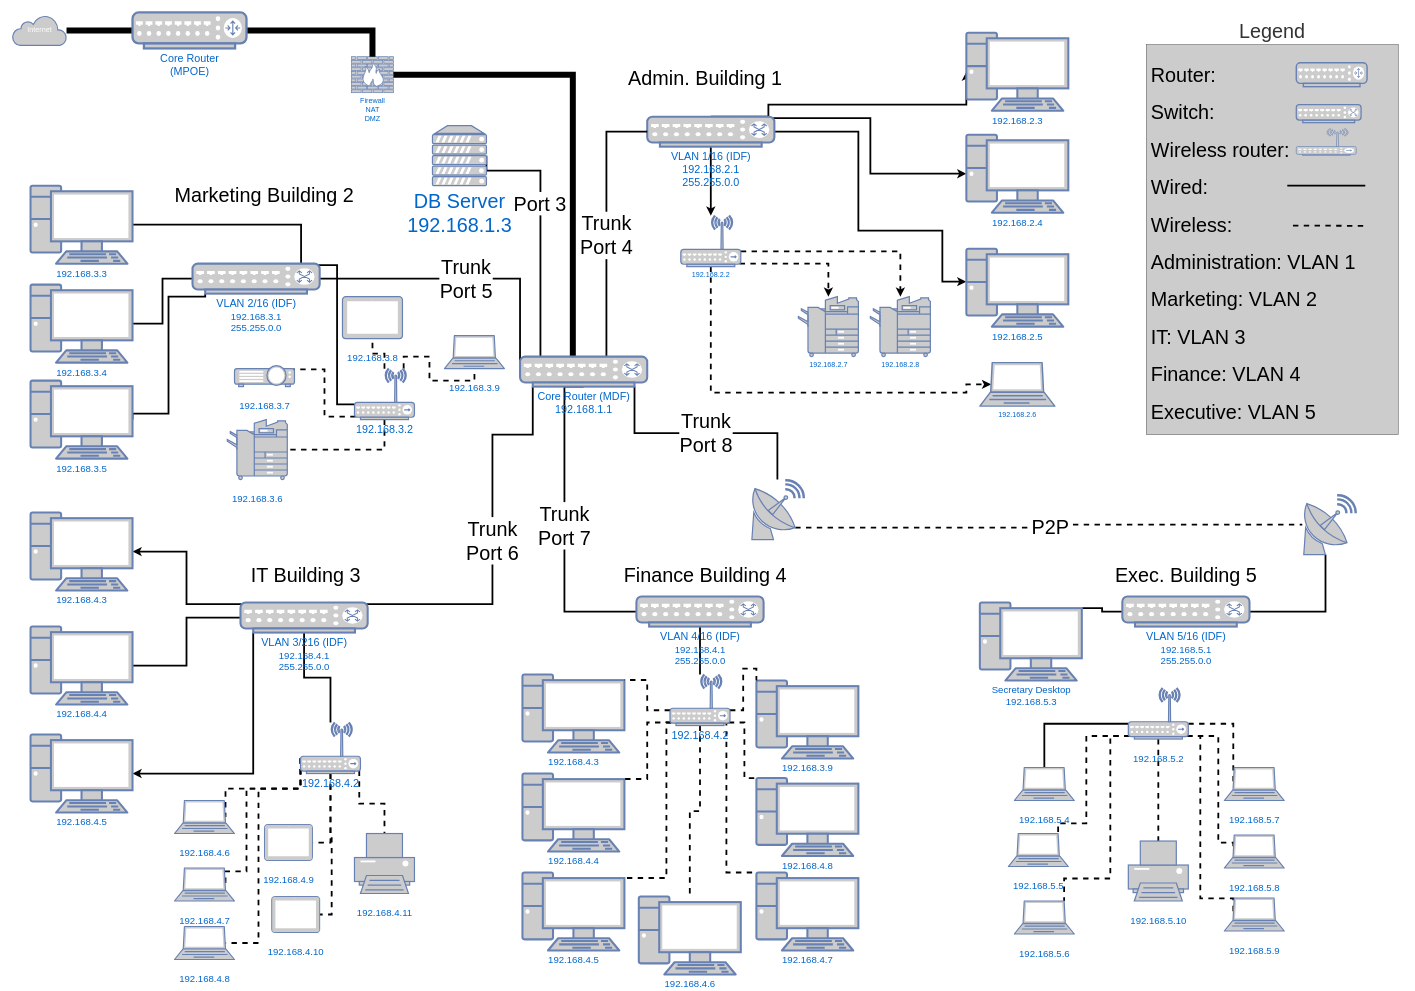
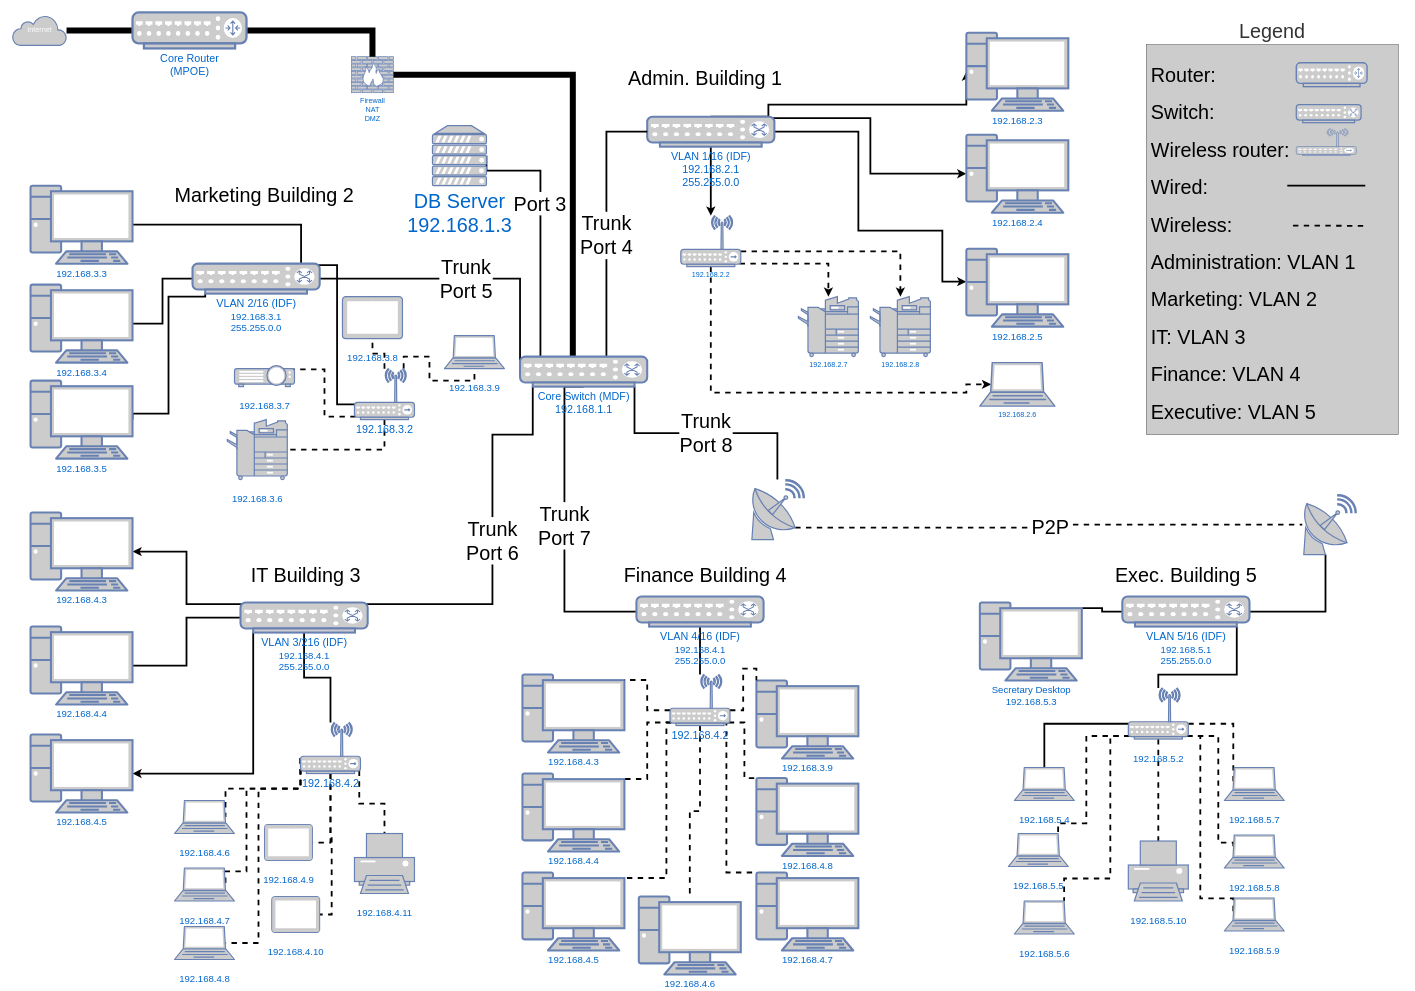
node "Core Router (MDF) 192.168.1.1": label "Core Router (MDF) 192.168.1.1" -> "Core Switch (MDF) 192.168.1.1"
edge "VLAN 5/16 (IDF) 192.168.5.1 255.255.0.0" -- "192.168.5.2": added
